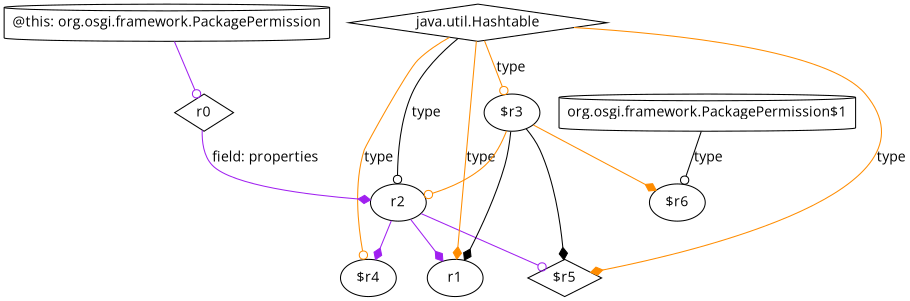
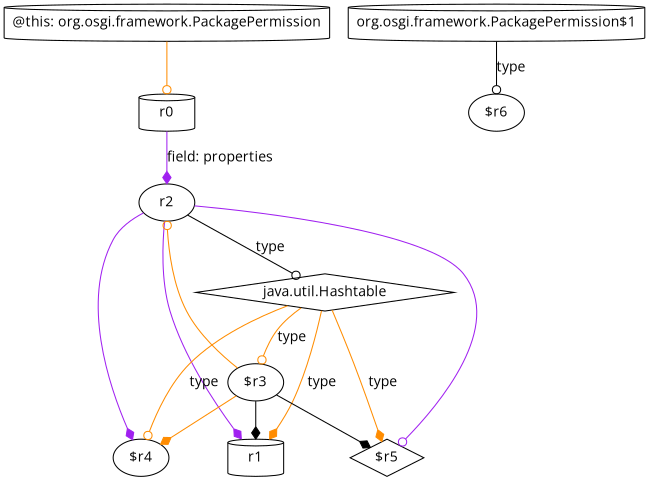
edge "@this: org.osgi.framework.PackagePermission" -> "r0": color purple -> darkorange
edge "java.util.Hashtable" -> "r2": reversed
node "r0": shape diamond -> cylinder
edge "$r3" -> "$r6": now "$r3" -> "$r4"
node "r1": shape ellipse -> cylinder
